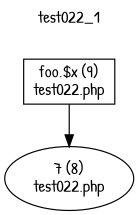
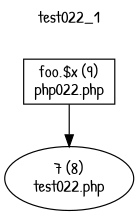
node "foo.$x (9) test022.php": label "foo.$x (9) test022.php" -> "foo.$x (9) php022.php"
